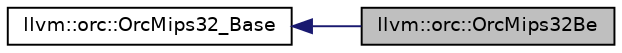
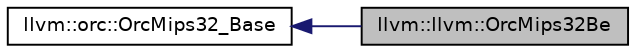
node "llvm::orc::OrcMips32Be": label "llvm::orc::OrcMips32Be" -> "llvm::llvm::OrcMips32Be"
